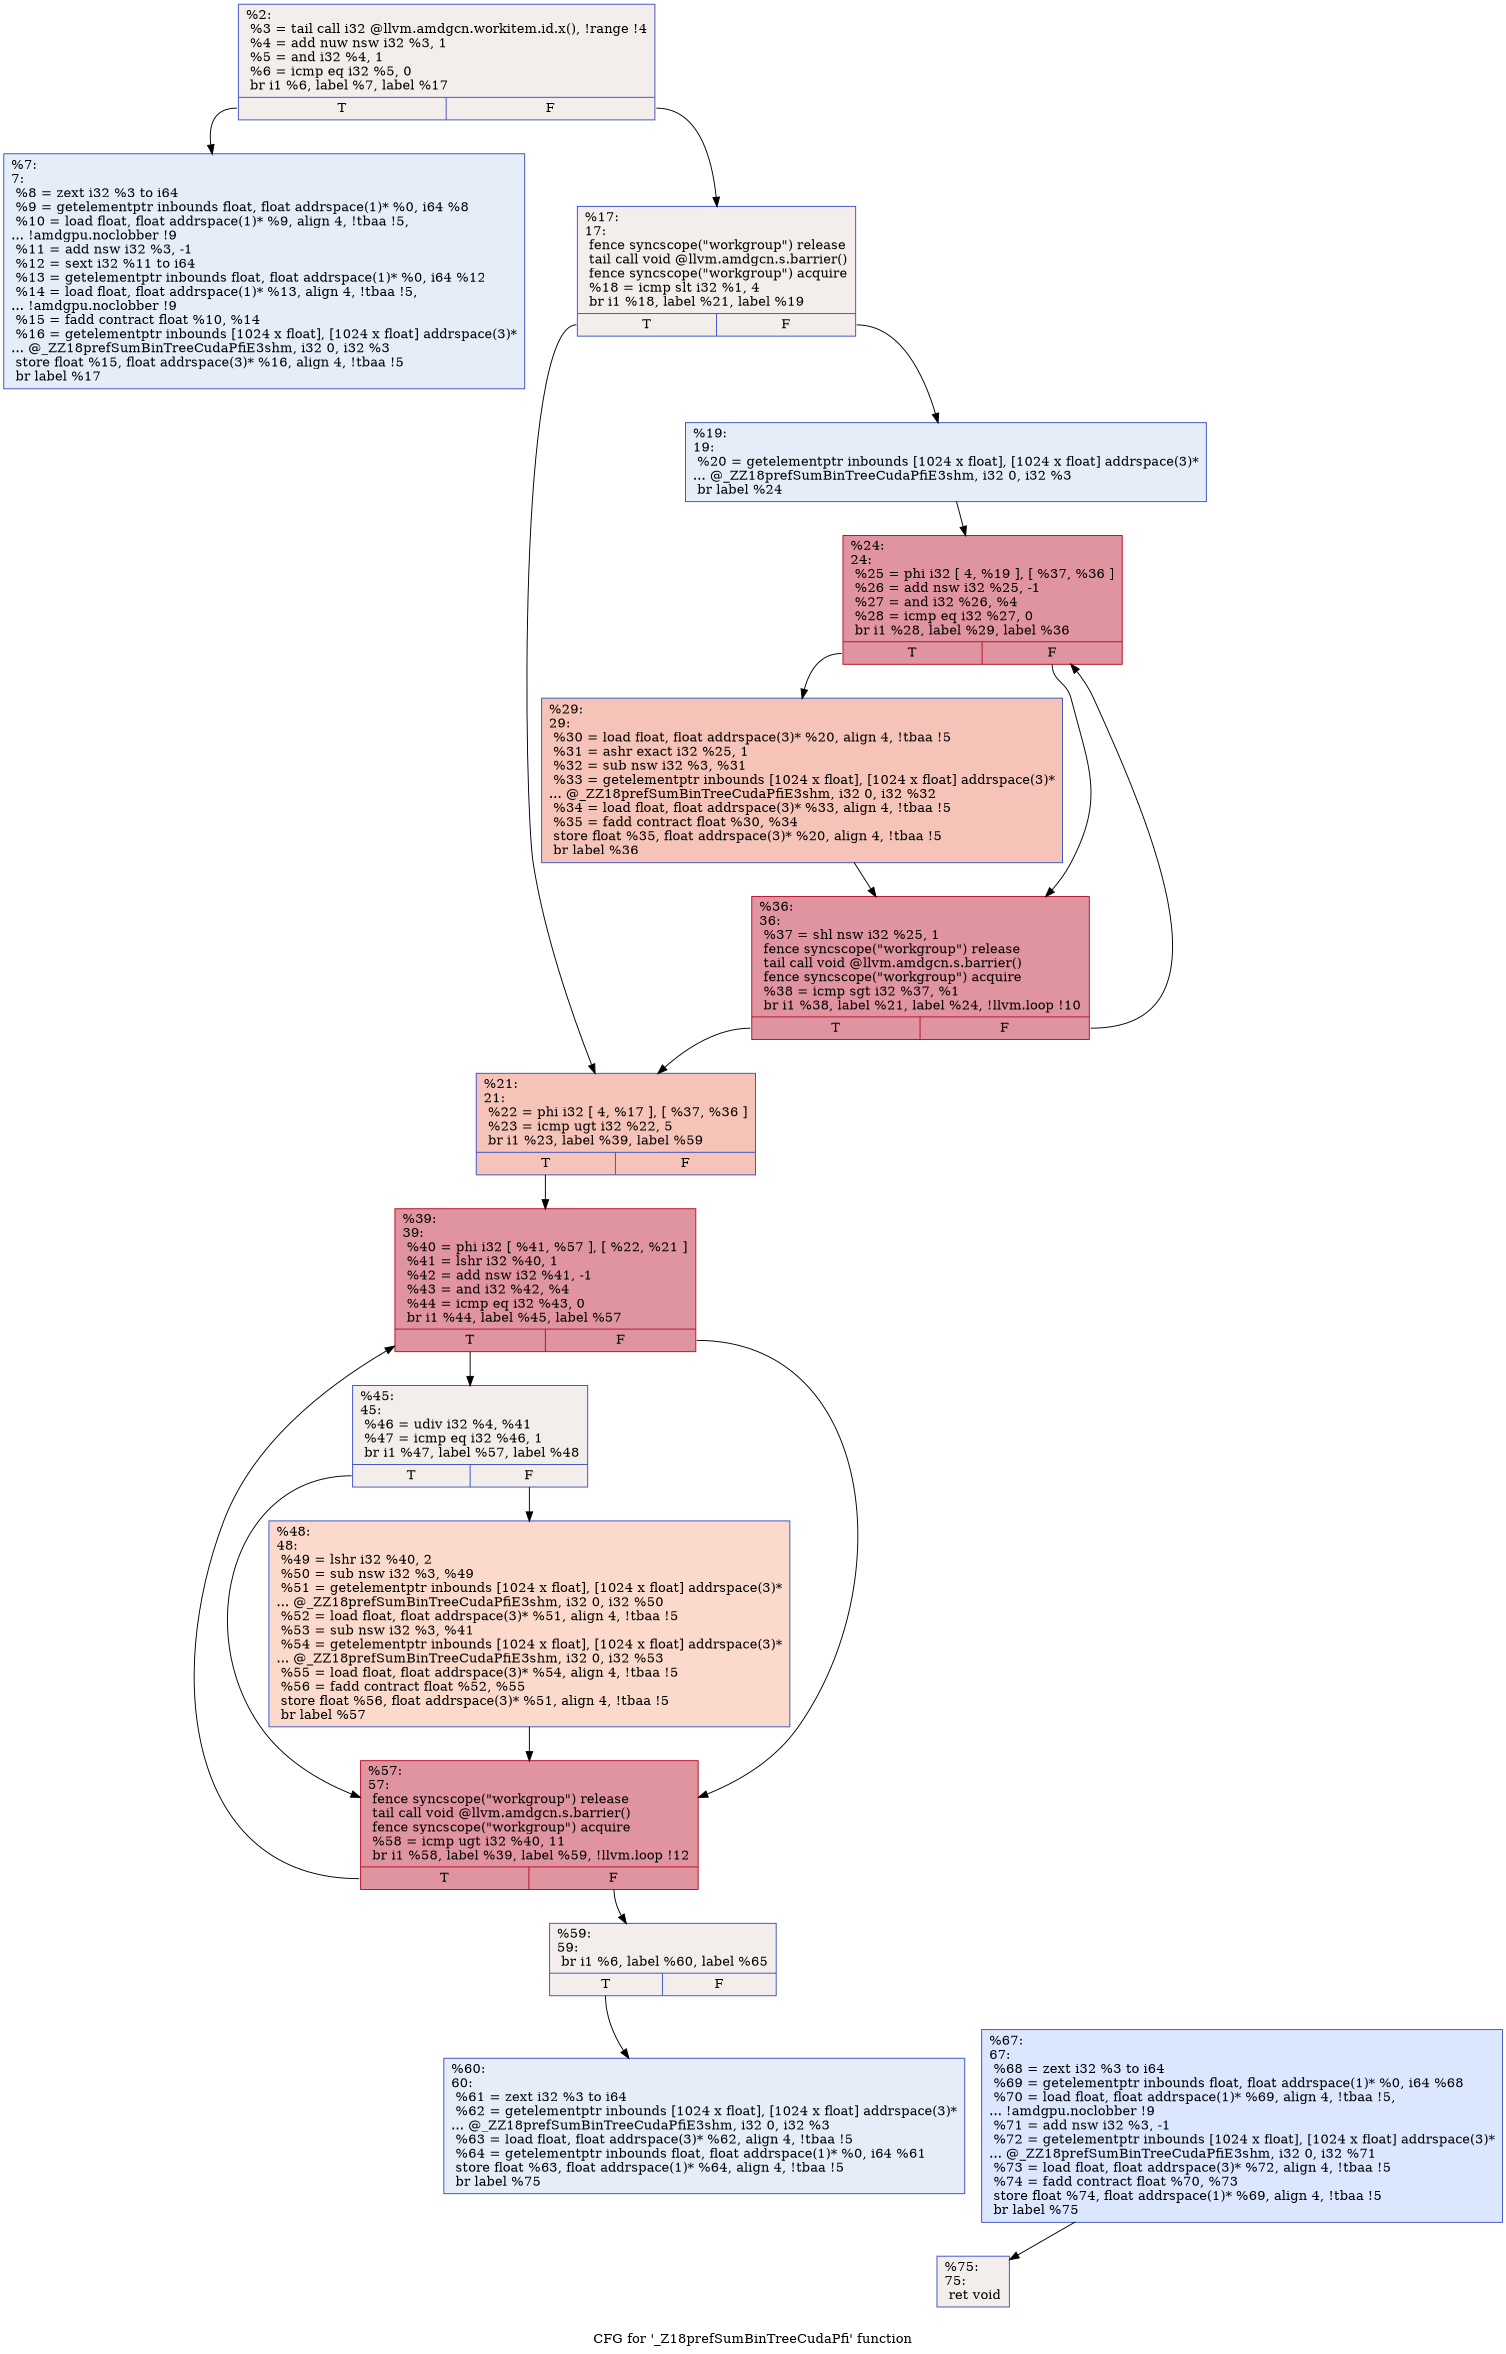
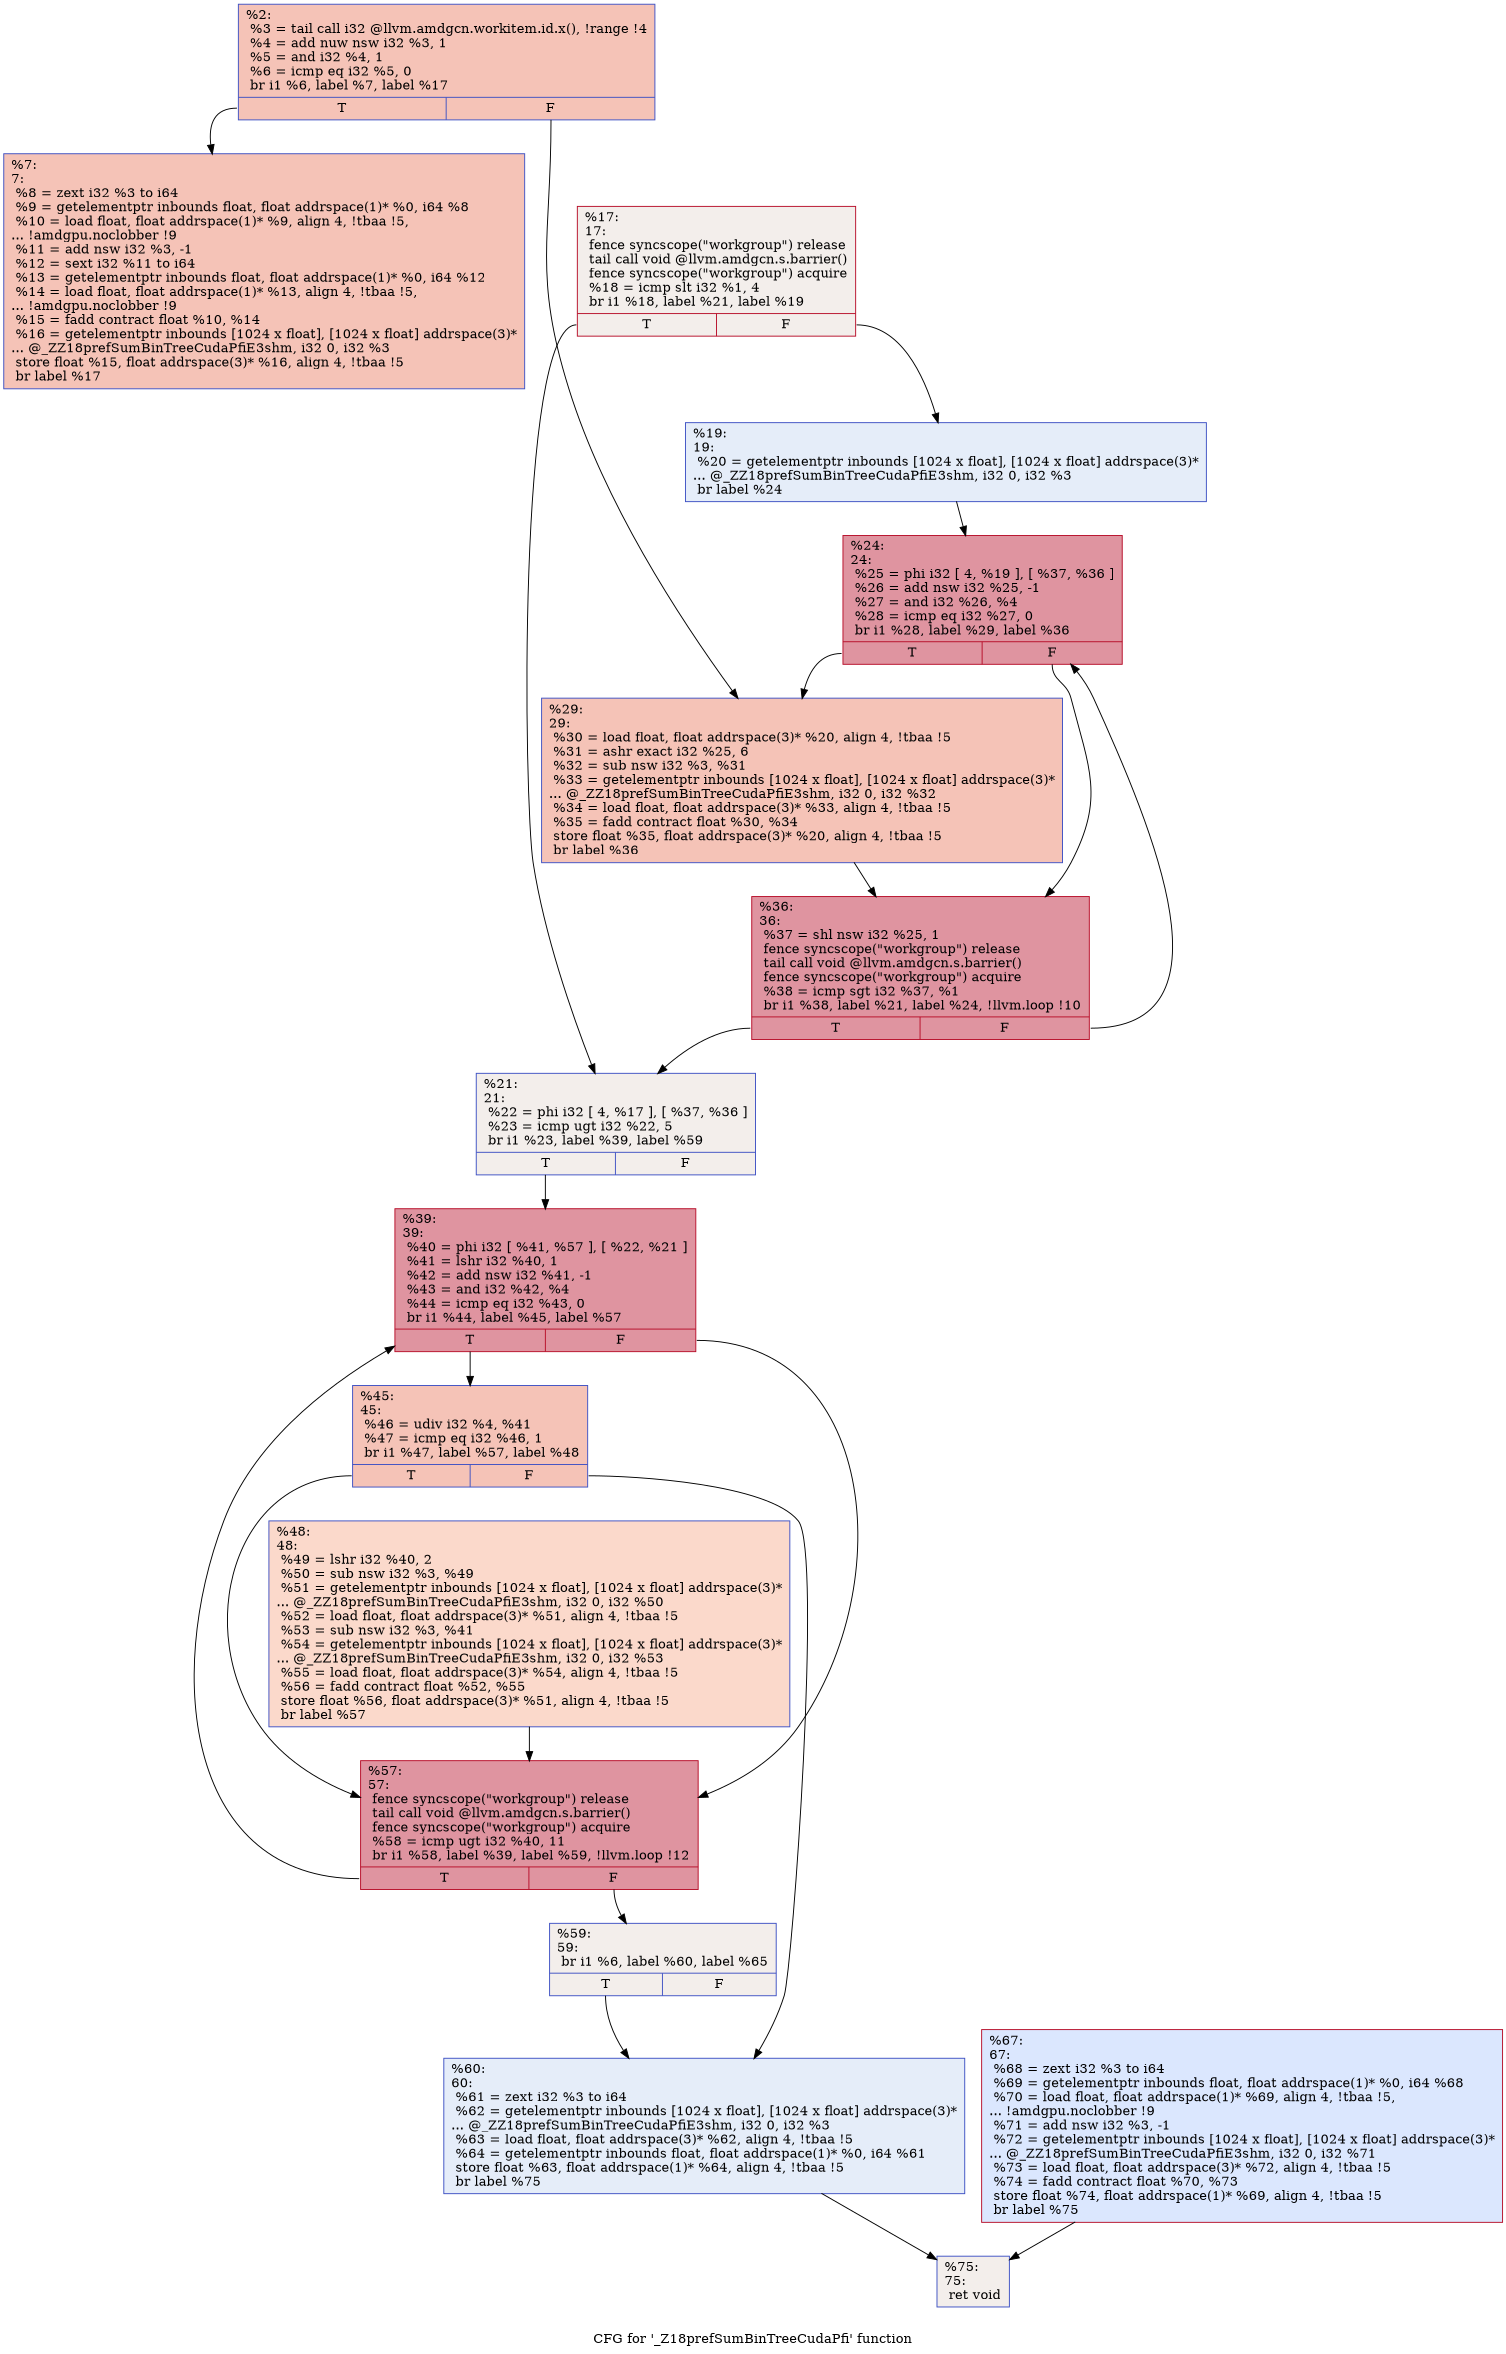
node "%2:": fillcolor #e5d8d170 -> #e8765c70
edge "%2:" -> "%17:": now "%2:" -> "%29:"
node "%7:": fillcolor #c5d6f270 -> #e8765c70
node "%17:": color #3d50c3ff -> #b70d28ff
node "%29:": text "%31 = ashr exact i32 %25, 1" -> "%31 = ashr exact i32 %25, 6"
node "%21:": fillcolor #e8765c70 -> #e5d8d170
node "%45:": fillcolor #e5d8d170 -> #e8765c70
edge "%45:" -> "%48:": now "%45:" -> "%60:"
node "%67:": color #3d50c3ff -> #b70d28ff
edge "%60:" -> "%75:": added
